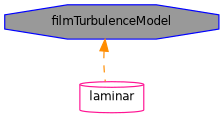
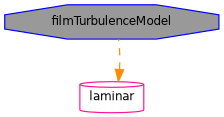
edge "laminar" -> "filmTurbulenceModel": reversed
